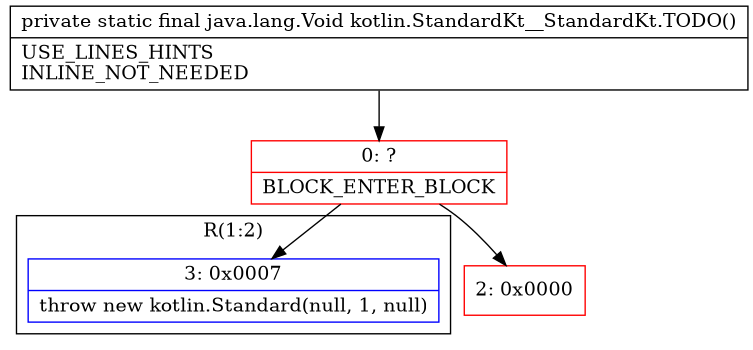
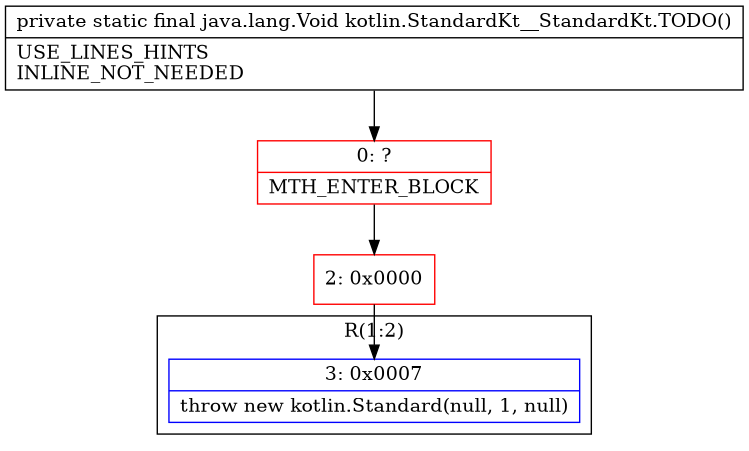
node "0: ?": text "BLOCK_ENTER_BLOCK" -> "MTH_ENTER_BLOCK"
edge "0: ?" -> "3: 0x0007": now "2: 0x0000" -> "3: 0x0007"
